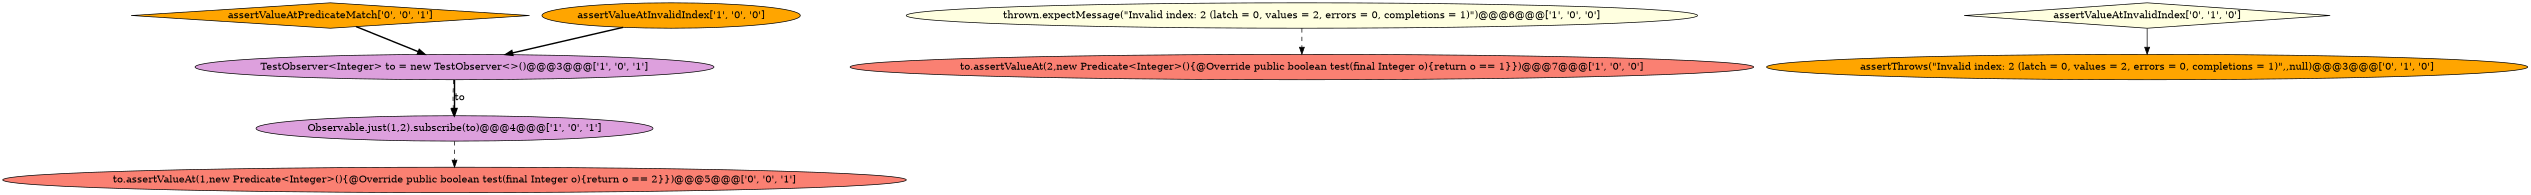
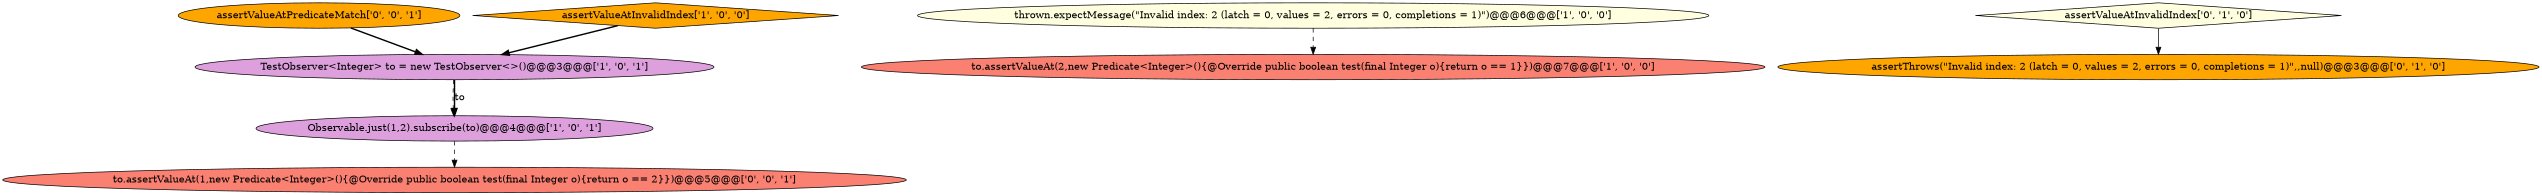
node "assertValueAtPredicateMatch['0', '0', '1']": shape diamond -> ellipse
node "assertValueAtInvalidIndex['1', '0', '0']": shape ellipse -> diamond
